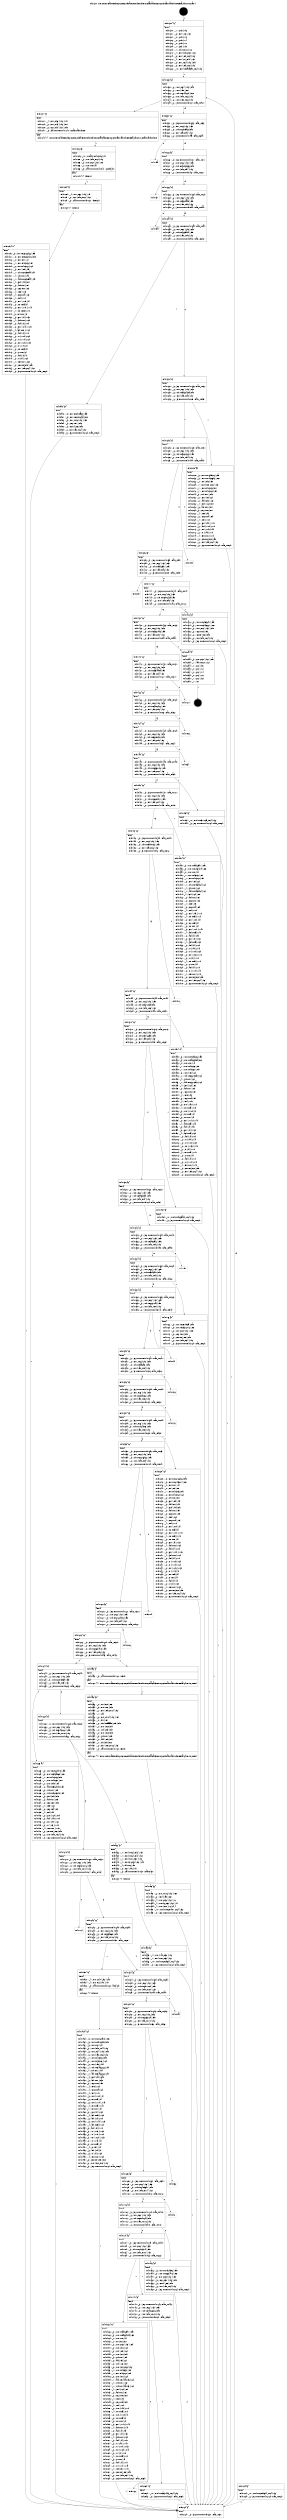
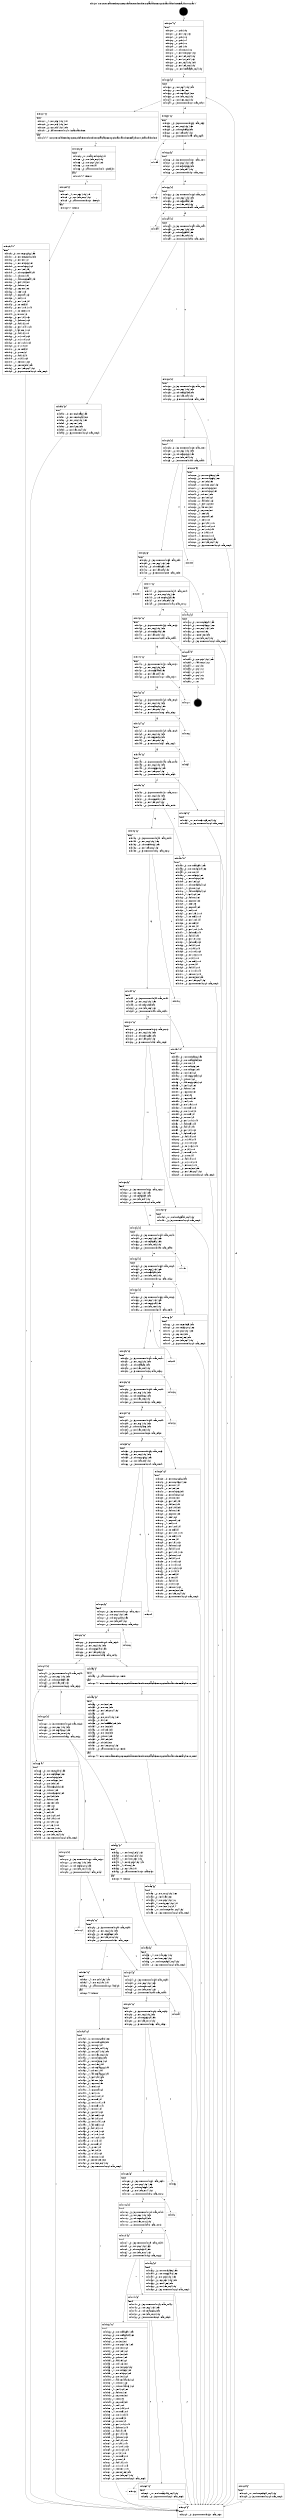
edge "0x4013f8 [28]" -> "0x401414 [28]": now "0x4013f8 [28]" -> "0x401a18 [30]"
